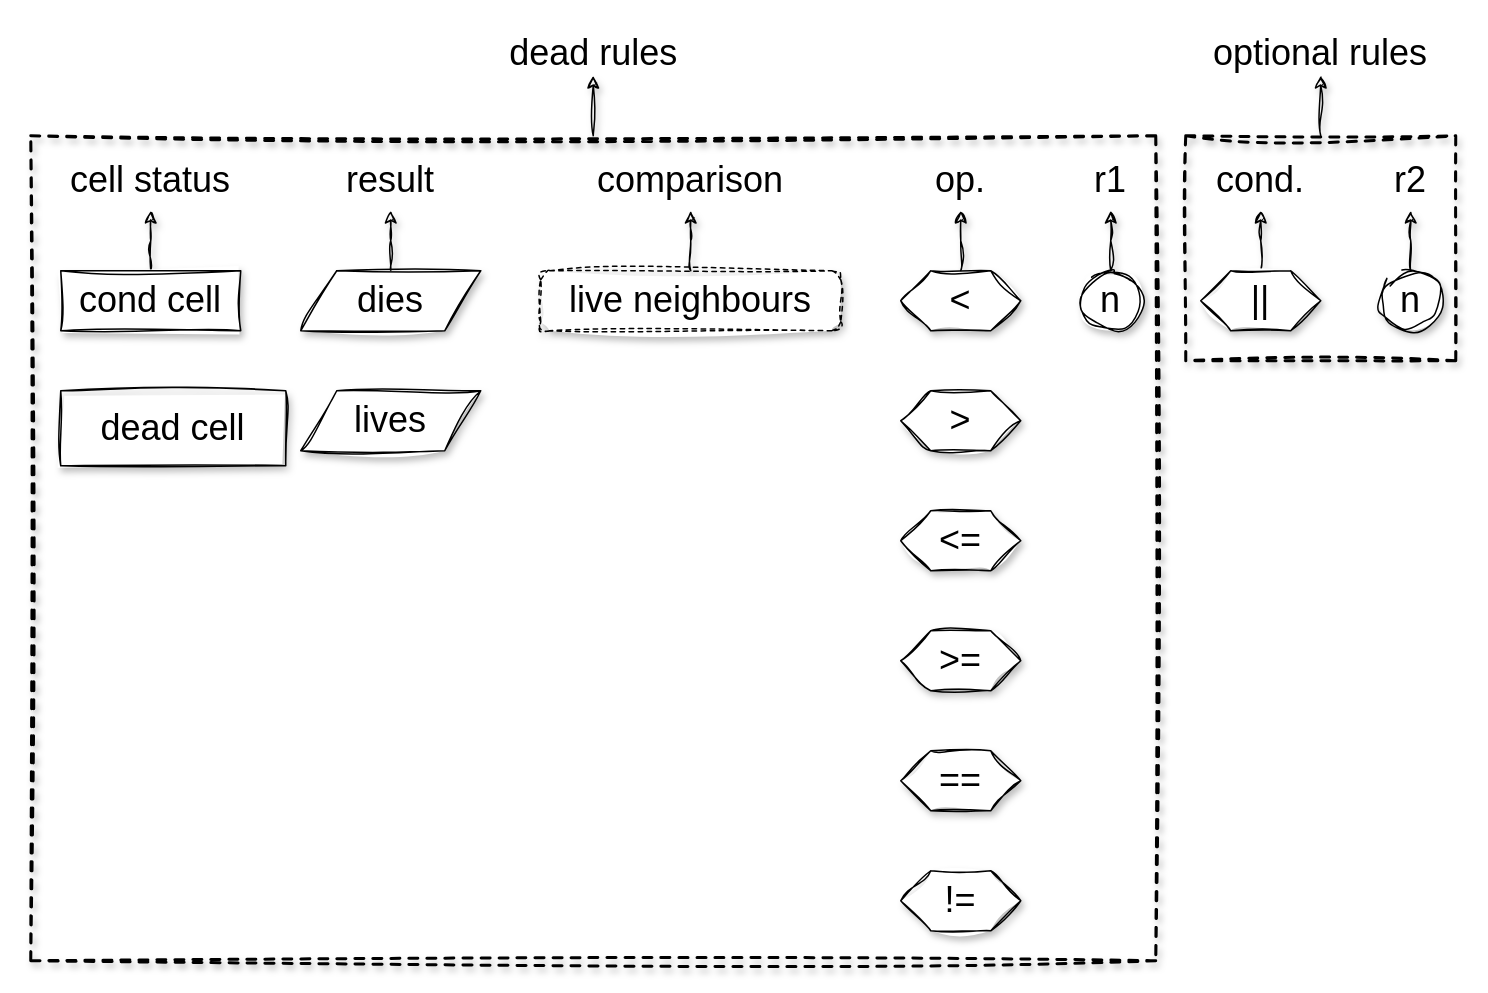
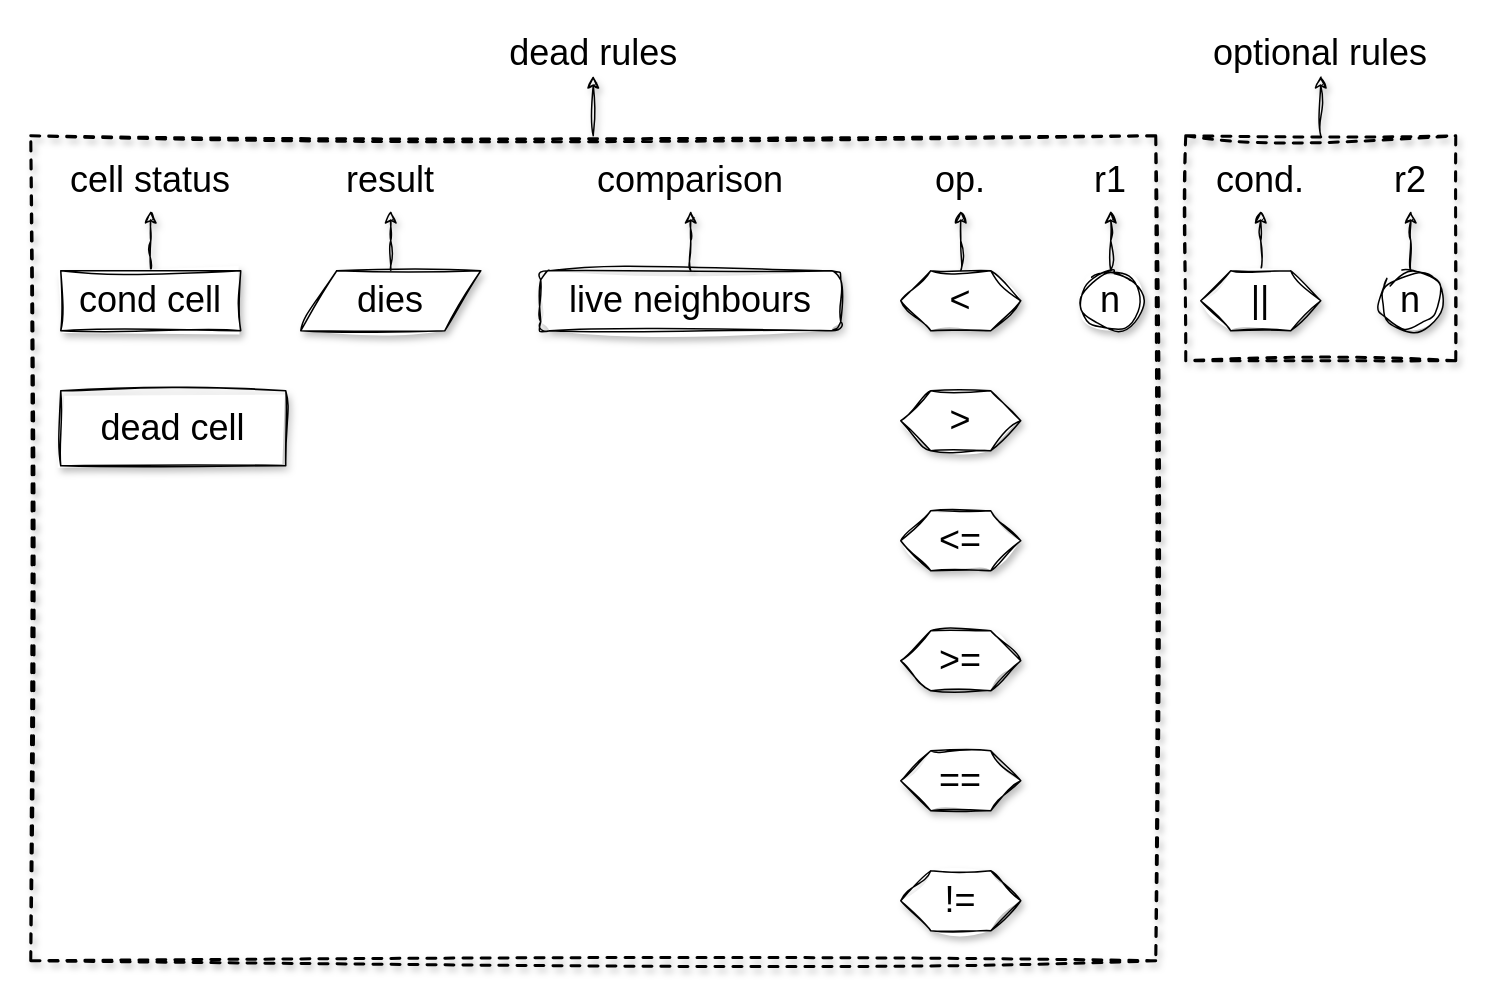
node "live neighbours": style dashed -> solid
node "lives": removed
